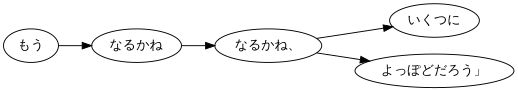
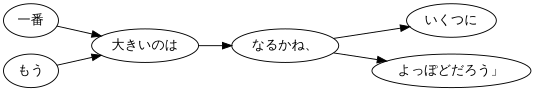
node "一番": added
node "なるかね": label "なるかね" -> "大きいのは"
